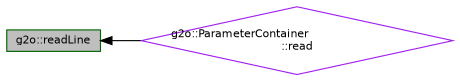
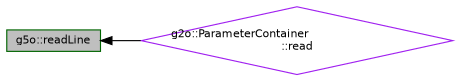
node "g2o::readLine": label "g2o::readLine" -> "g5o::readLine"
